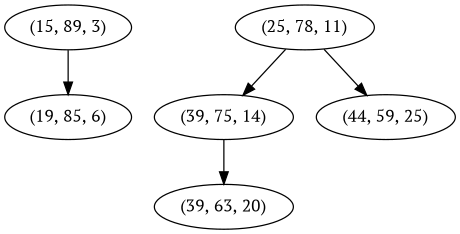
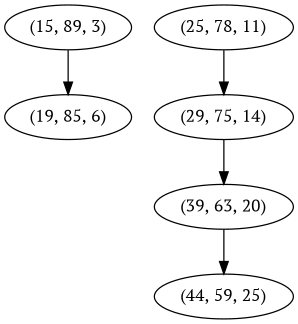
edge "(25, 78, 11)" -> "(44, 59, 25)": now "(39, 63, 20)" -> "(44, 59, 25)"
node "(39, 75, 14)": label "(39, 75, 14)" -> "(29, 75, 14)"
